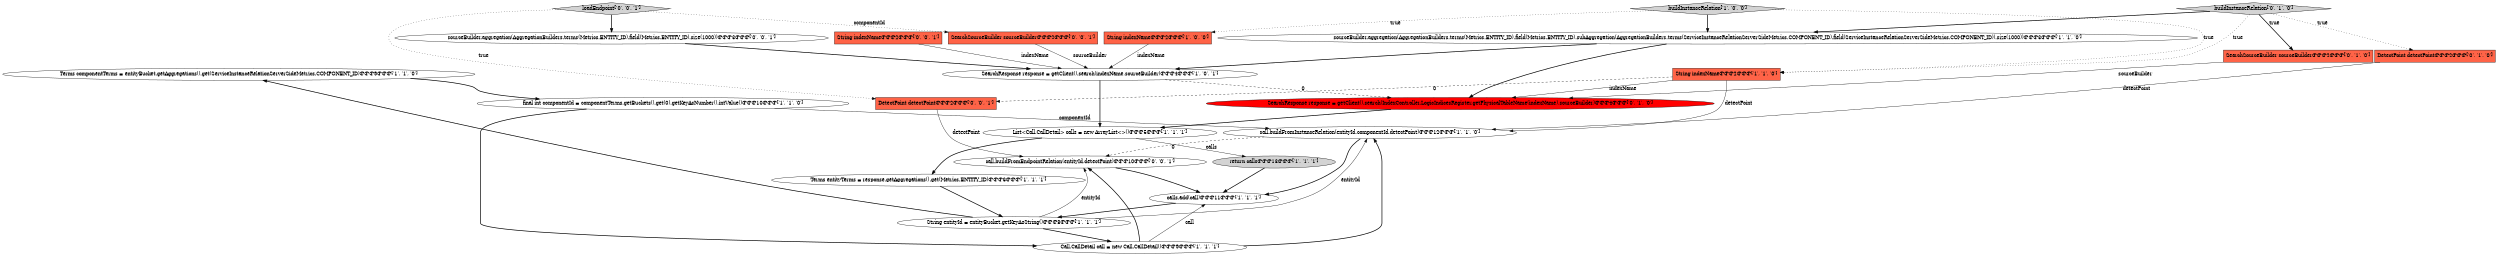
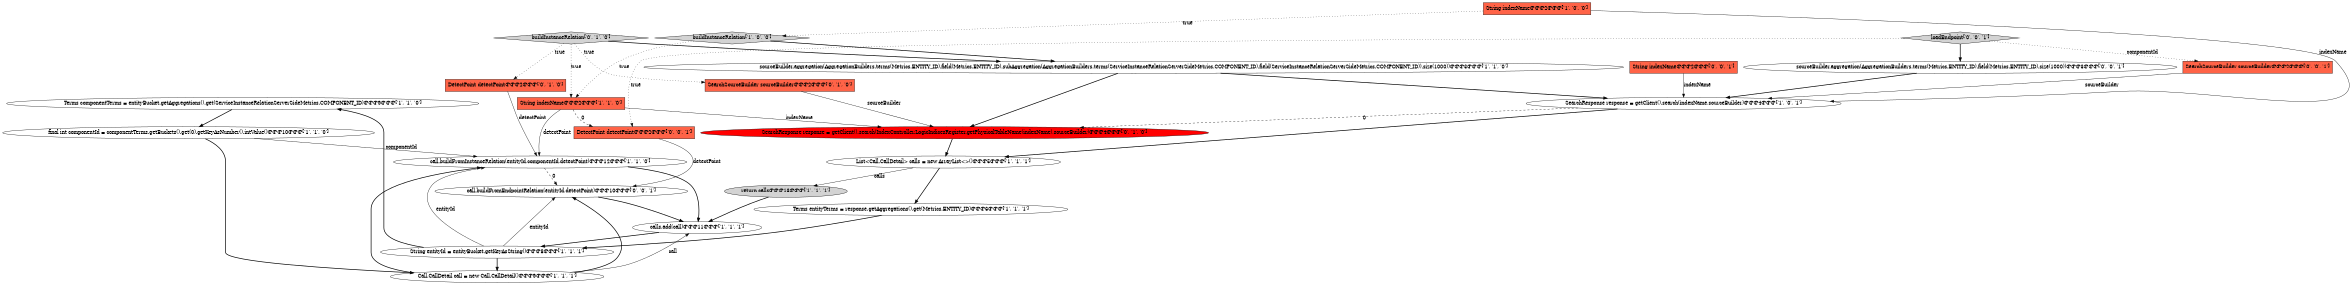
edge "buildInstanceRelation['1', '0', '0']" -> "String indexName@@@2@@@['1', '0', '0']": reversed
edge "buildInstanceRelation['0', '1', '0']" -> "SearchSourceBuilder sourceBuilder@@@2@@@['0', '1', '0']": style bold -> dotted
